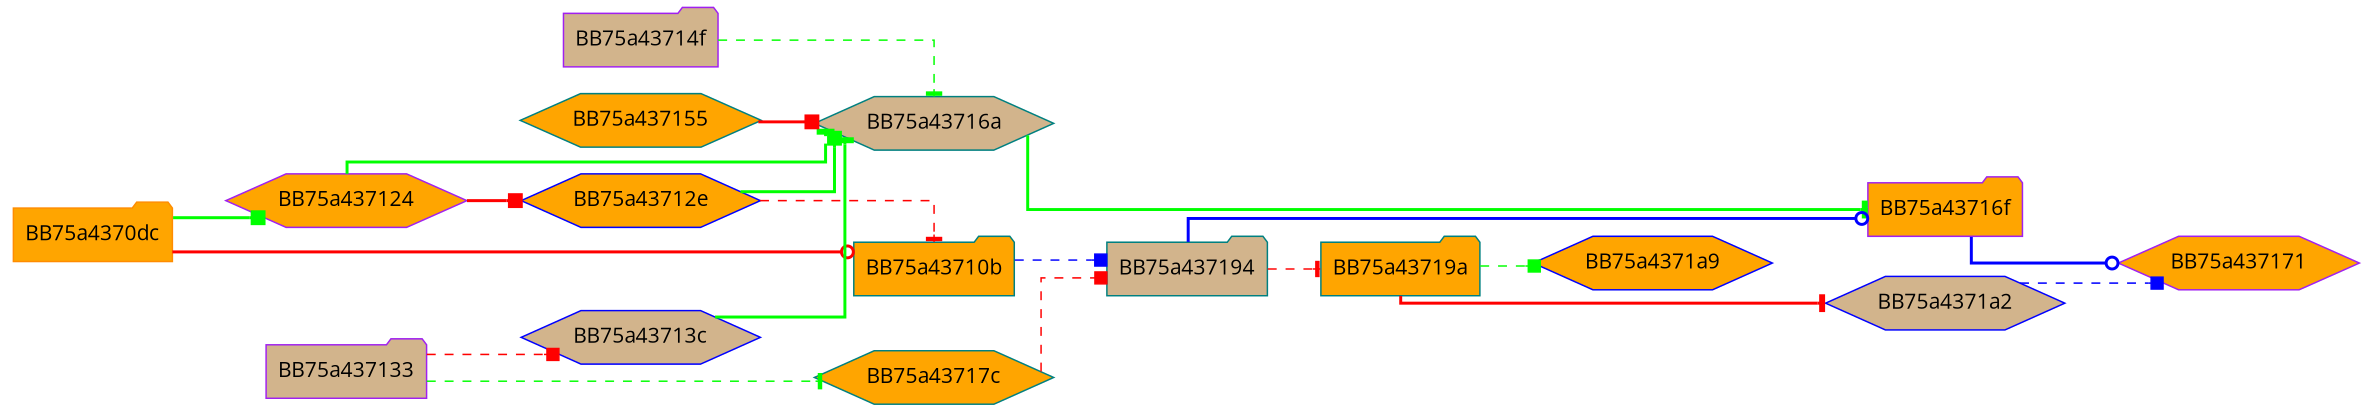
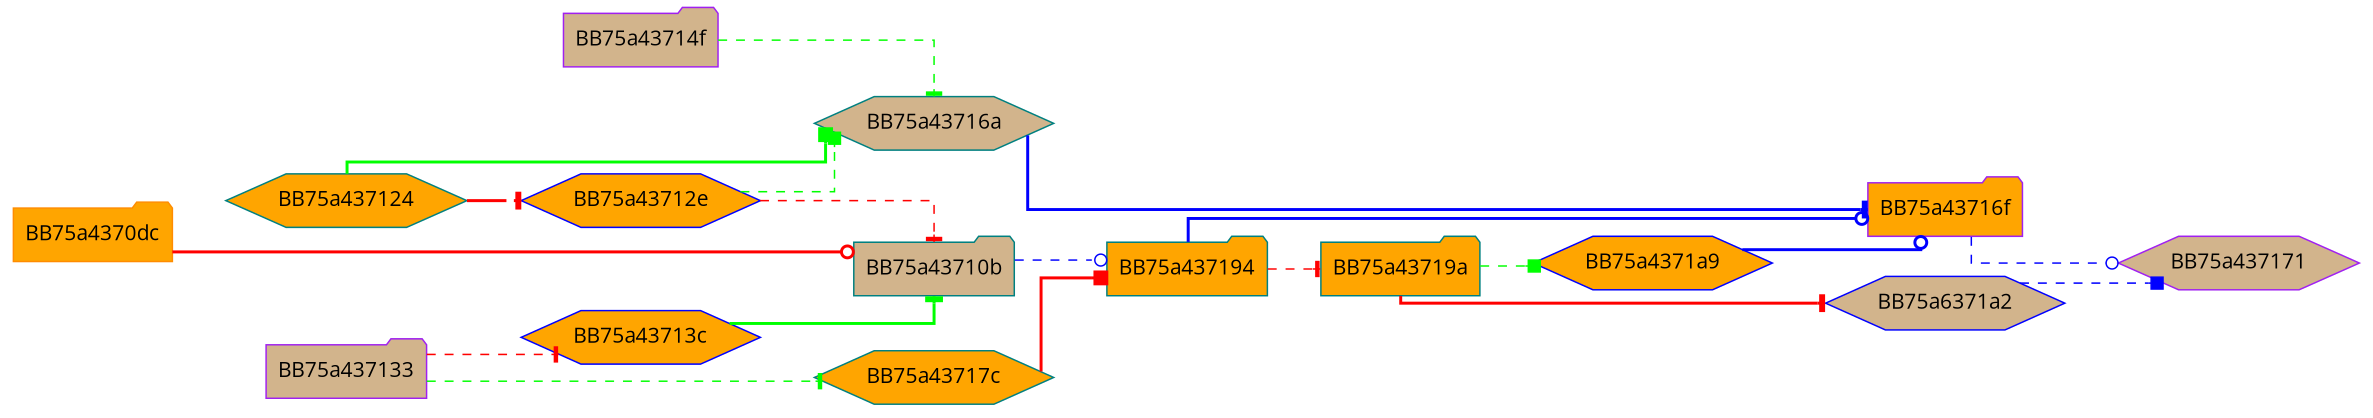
node "BB75a437155": removed
edge "BB75a437124" -> "BB75a43716a": arrowhead tee -> box
edge "BB75a43712e" -> "BB75a43716a": style bold -> dashed
node "BB75a437124": color purple -> teal
edge "BB75a437124" -> "BB75a43712e": arrowhead box -> tee
edge "BB75a43716a" -> "BB75a43716f": color green -> blue
edge "BB75a4370dc" -> "BB75a437124": removed
edge "BB75a4371a9" -> "BB75a43716f": added
edge "BB75a43710b" -> "BB75a437194": arrowhead box -> odot
edge "BB75a43716f" -> "BB75a437171": style bold -> dashed
node "BB75a437171": fillcolor orange -> tan
node "BB75a43710b": fillcolor orange -> tan
node "BB75a437194": fillcolor tan -> orange
edge "BB75a43713c" -> "BB75a43716a": now "BB75a43713c" -> "BB75a43710b"
edge "BB75a43717c" -> "BB75a437194": style dashed -> bold
node "BB75a4371a2": label "BB75a4371a2" -> "BB75a6371a2"
node "BB75a43713c": fillcolor tan -> orange
edge "BB75a437133" -> "BB75a43713c": arrowhead box -> tee
